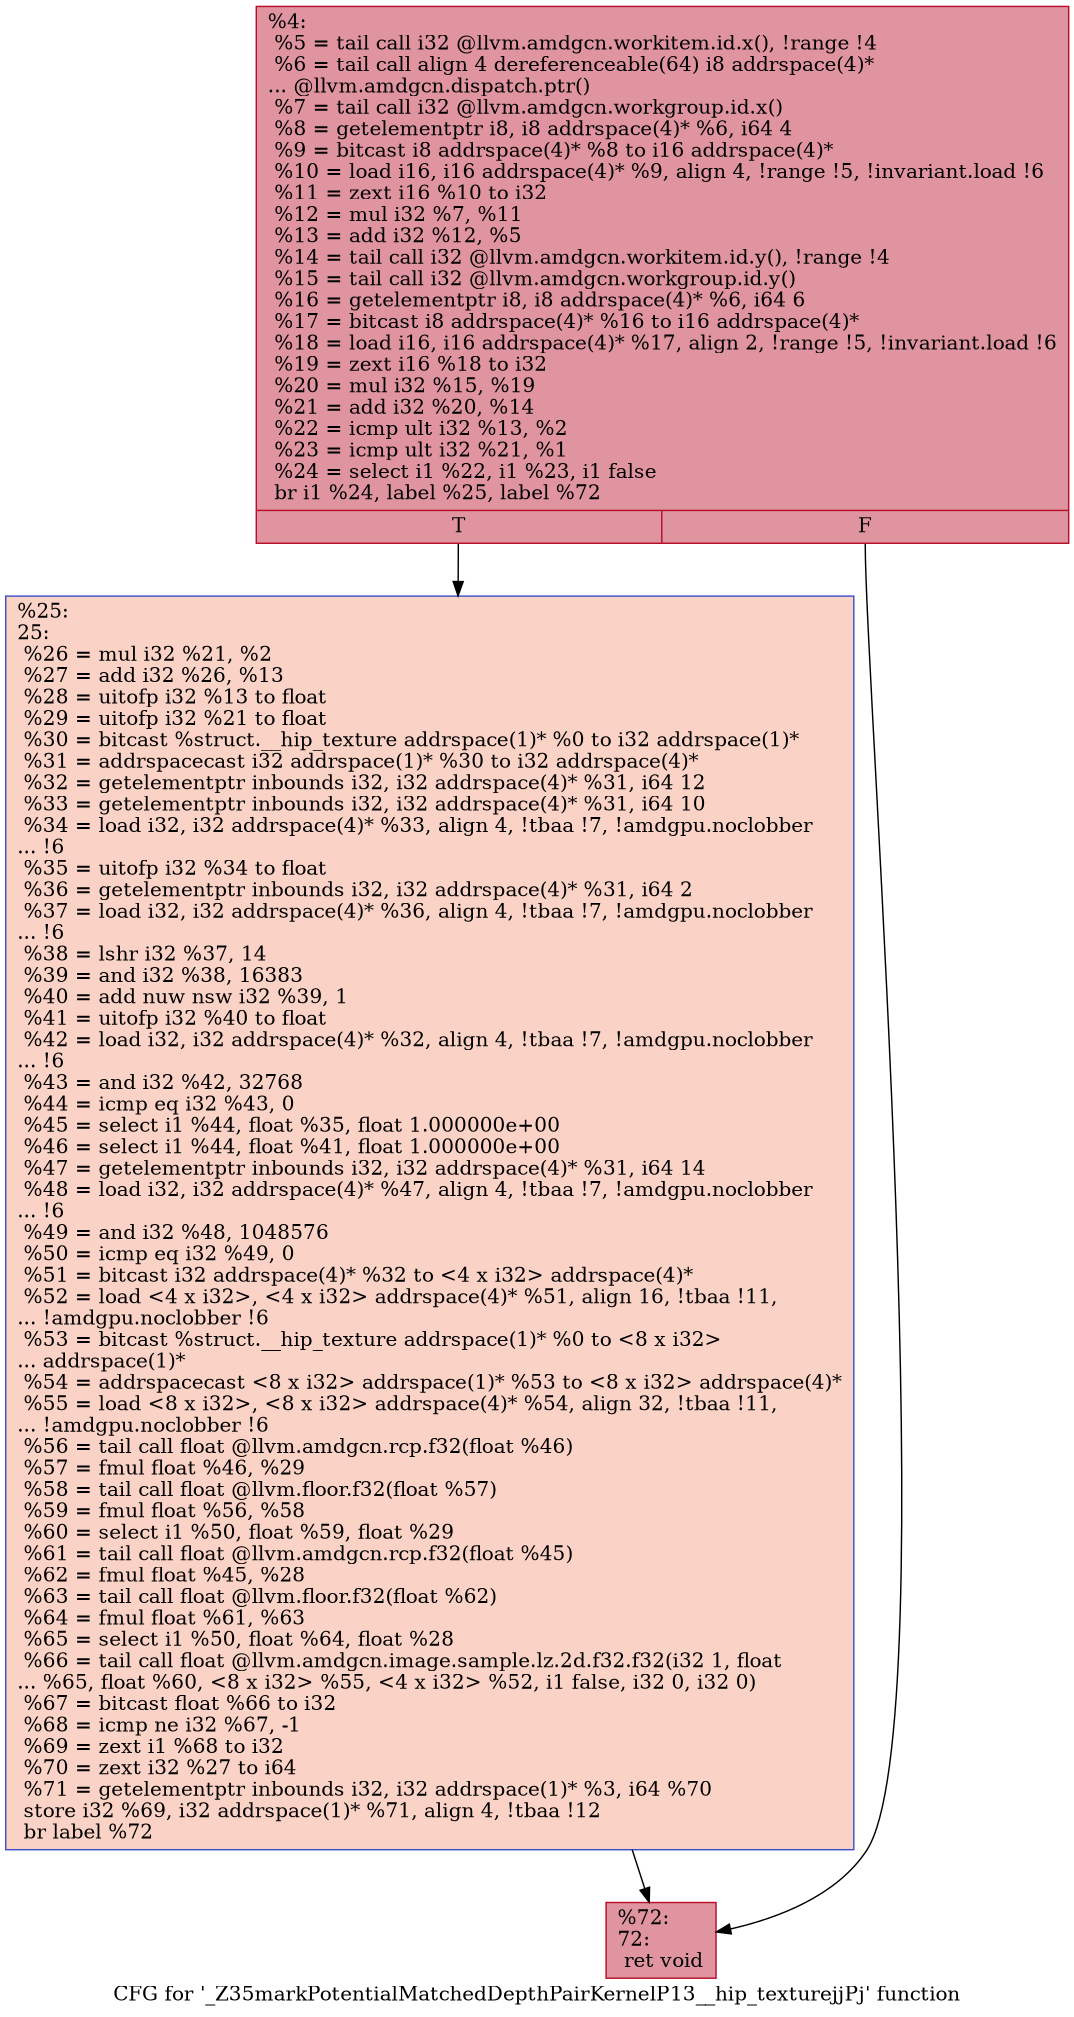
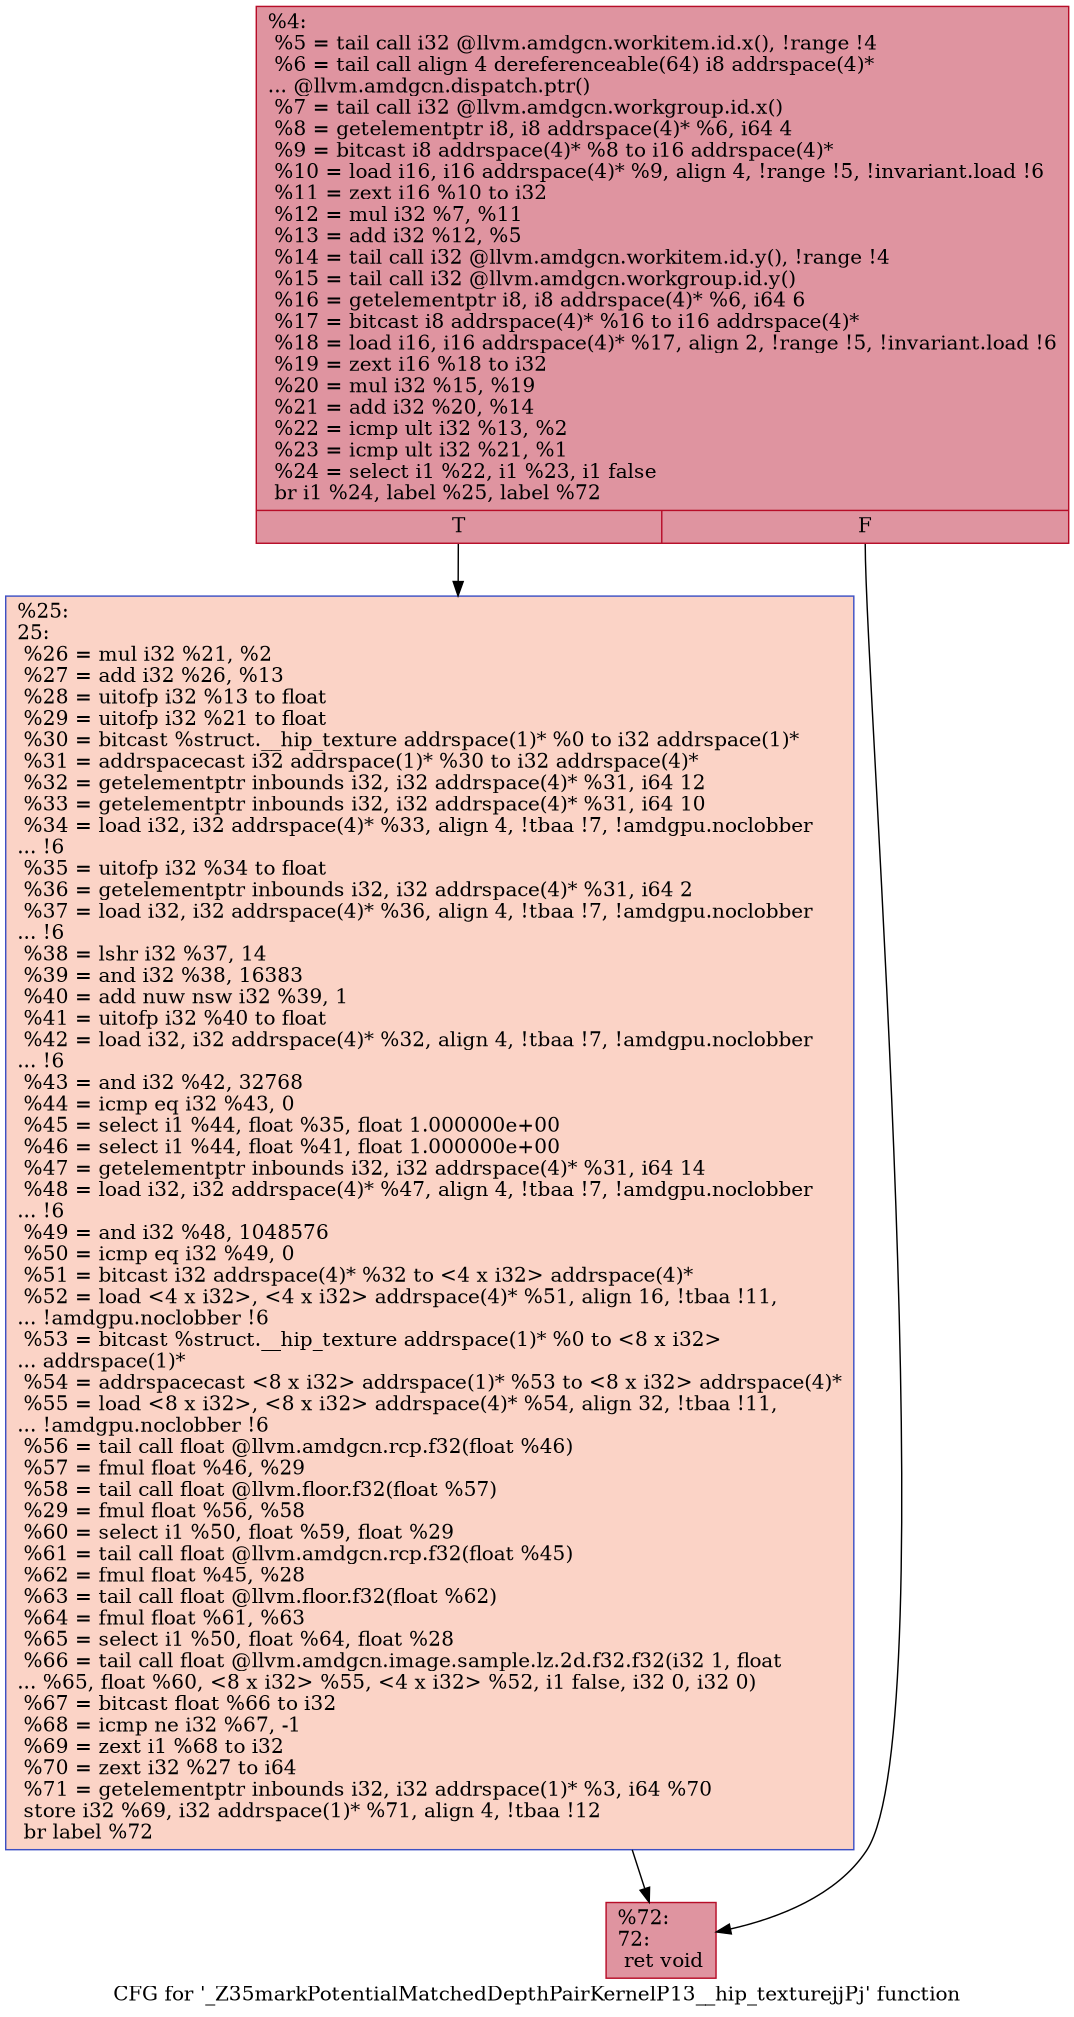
node "%25:": text "%59 = fmul float %56, %58" -> "%29 = fmul float %56, %58"
